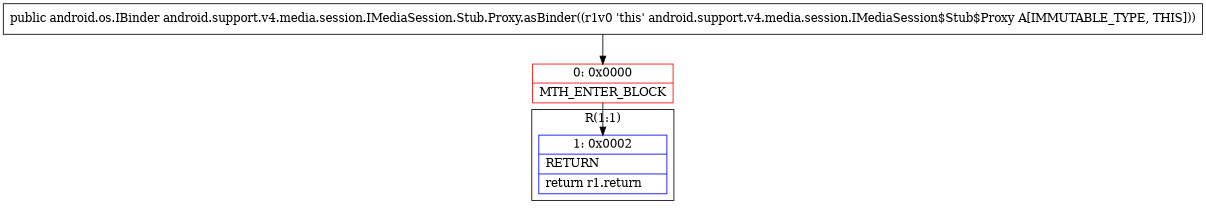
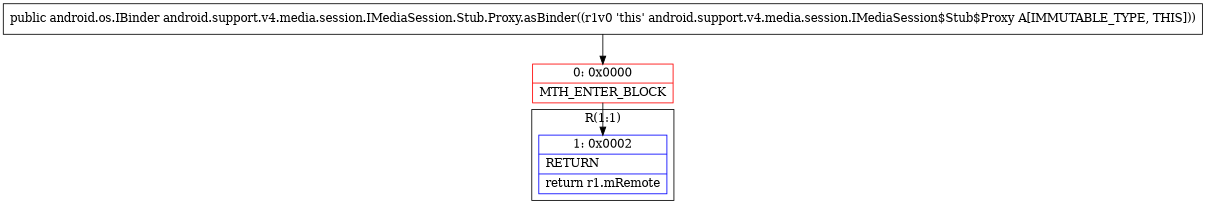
node "1: 0x0002": text "return r1.return" -> "return r1.mRemote"
